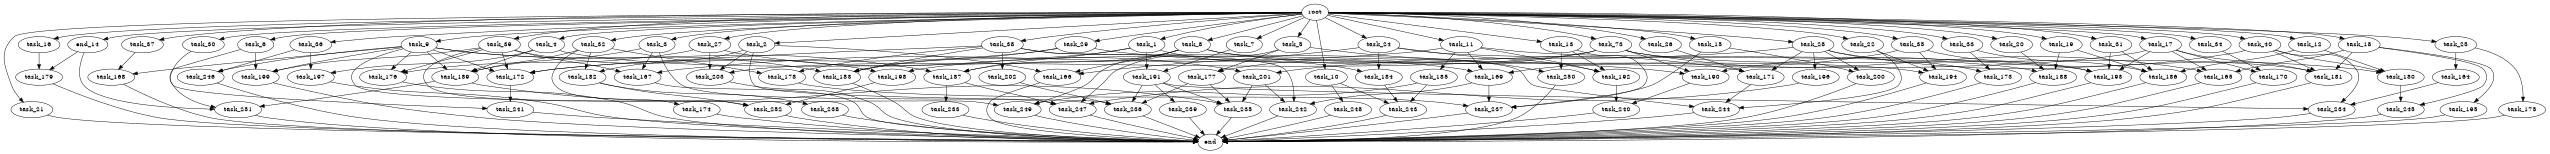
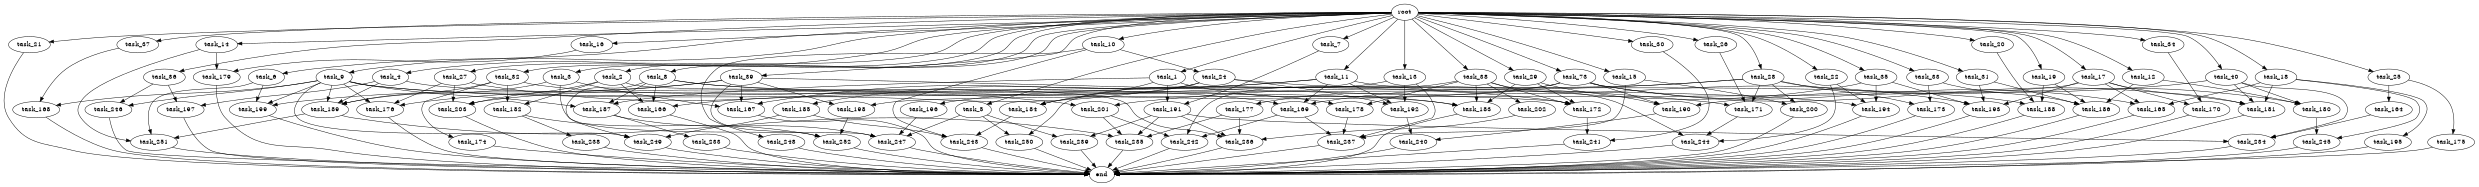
edge "root" -> "task_24": now "task_10" -> "task_24"
node "end_14": label "end_14" -> "task_14"
edge "task_5" -> "task_177": now "task_5" -> "task_239"
